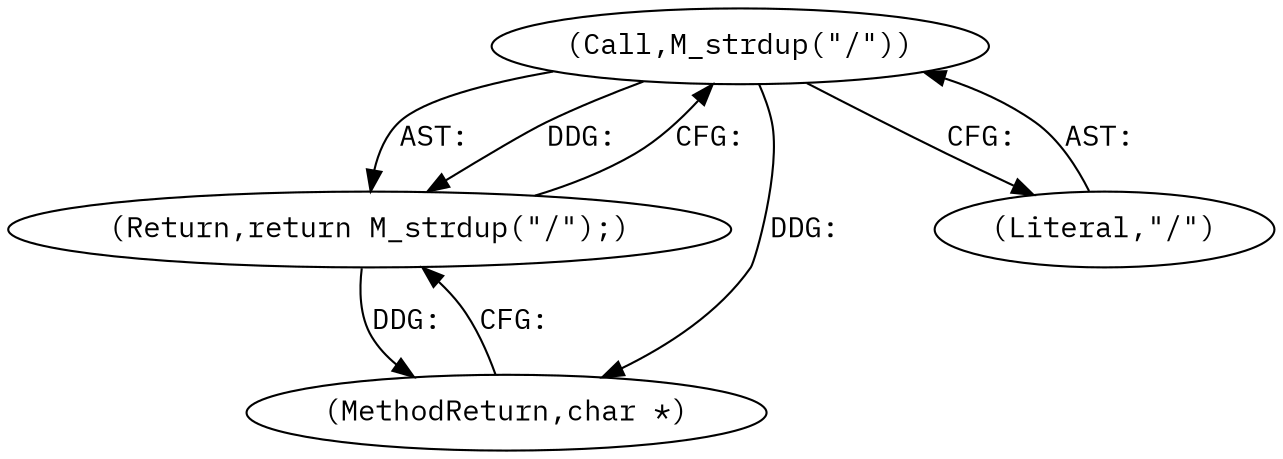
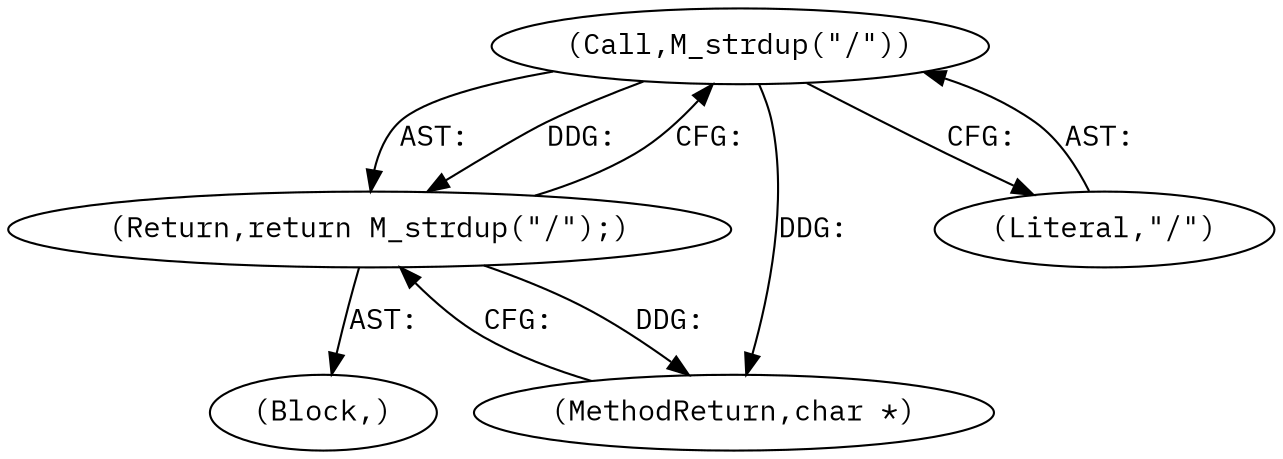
node "(Block,)": added
